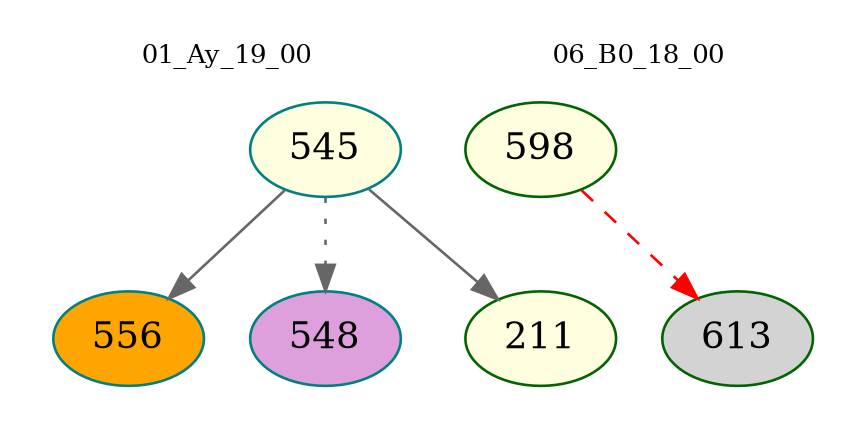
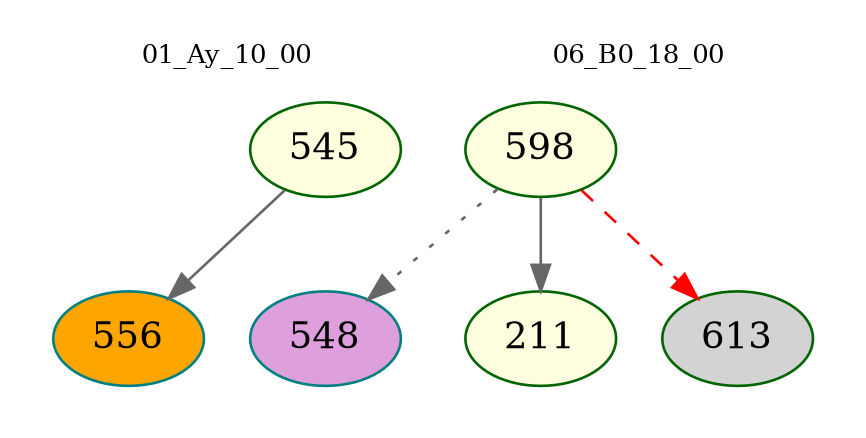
cluster "01_Ay_19_00": label "01_Ay_19_00" -> "01_Ay_10_00"
node "545": color teal -> darkgreen
edge "545" -> "211": now "598" -> "211"
edge "545" -> "548": now "598" -> "548"
